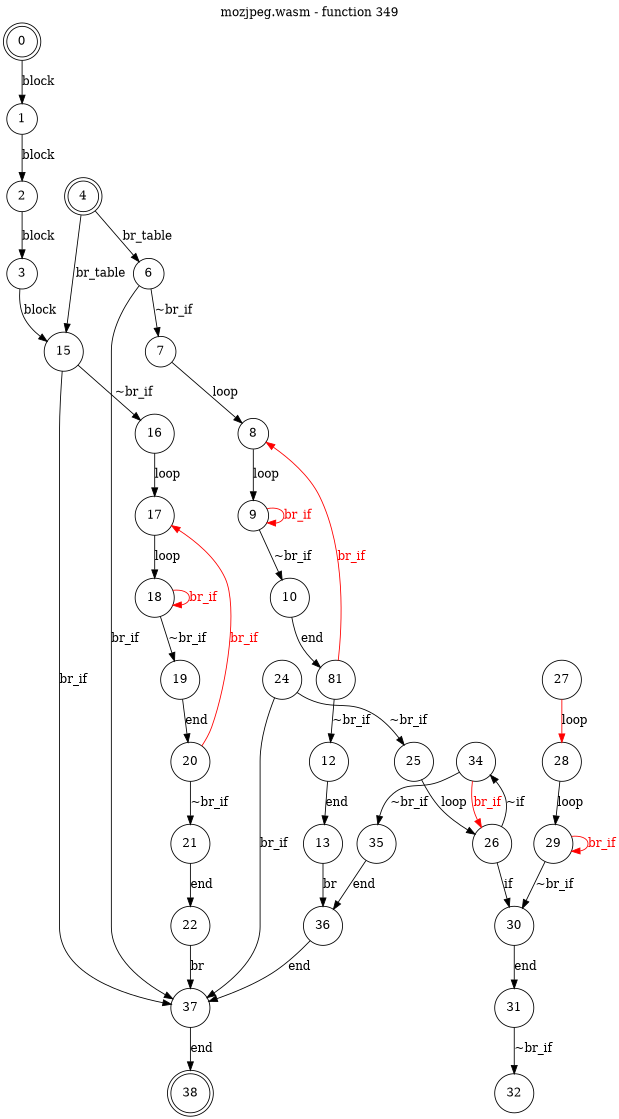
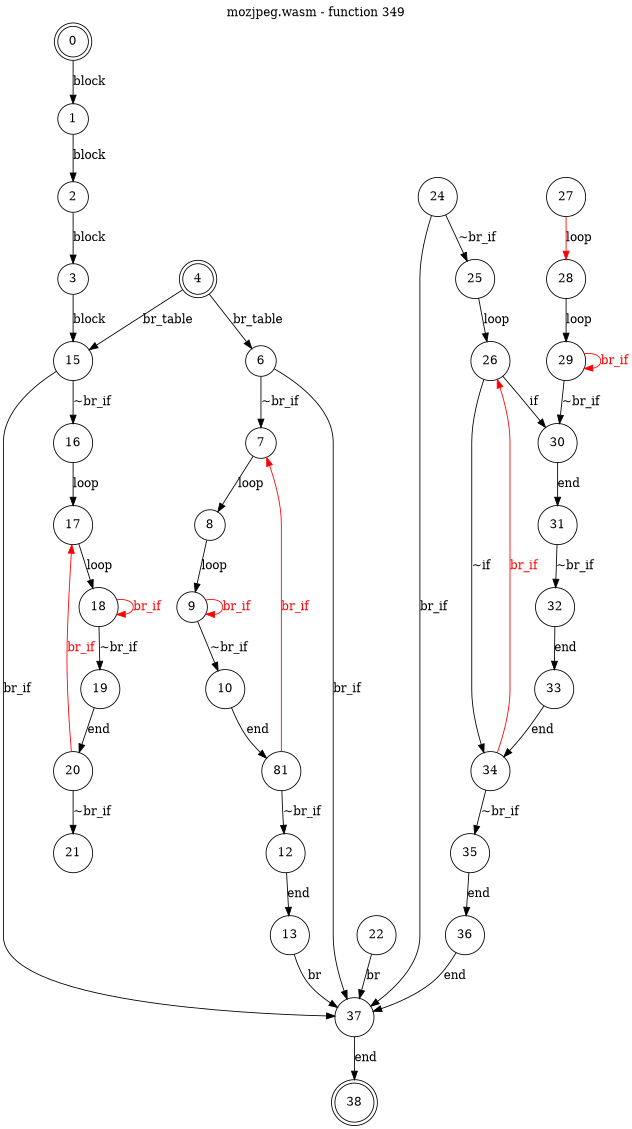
edge "81" -> "8": now "81" -> "7"
node "33": added
edge "21" -> "22": removed, label "end"
edge "13" -> "36": now "13" -> "37"
